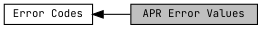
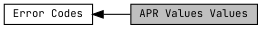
node "APR Error Values": label "APR Error Values" -> "APR Values Values"
